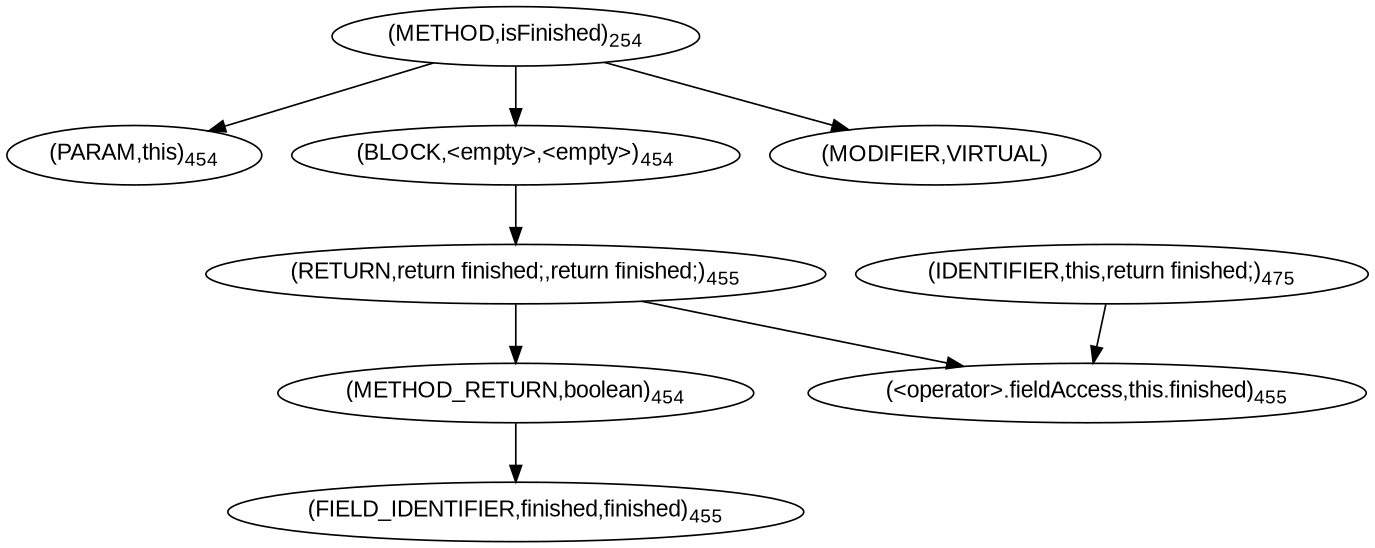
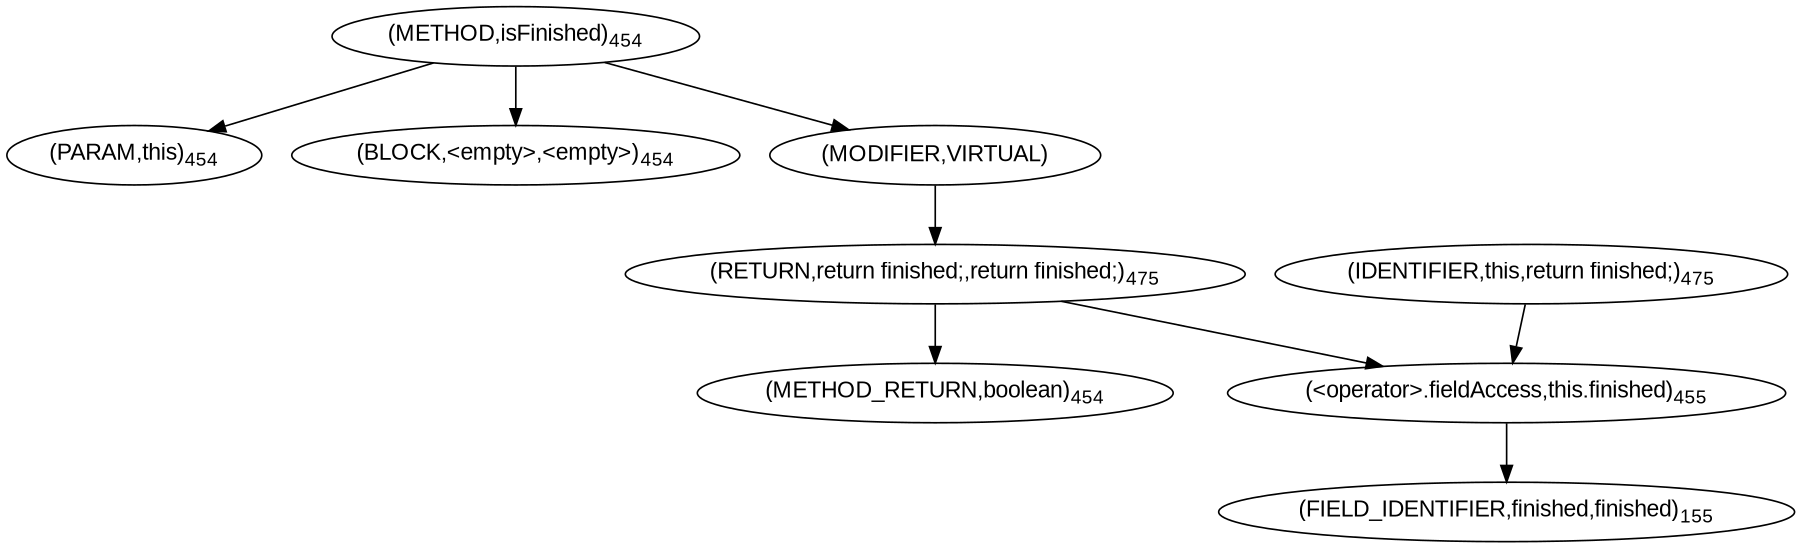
node "(METHOD,isFinished)": text "254" -> "454"
edge "(BLOCK,<empty>,<empty>)" -> "(RETURN,return finished;,return finished;)": now "(MODIFIER,VIRTUAL)" -> "(RETURN,return finished;,return finished;)"
node "(RETURN,return finished;,return finished;)": text "455" -> "475"
edge "(METHOD_RETURN,boolean)" -> "(FIELD_IDENTIFIER,finished,finished)": now "(<operator>.fieldAccess,this.finished)" -> "(FIELD_IDENTIFIER,finished,finished)"
node "(FIELD_IDENTIFIER,finished,finished)": text "455" -> "155"
